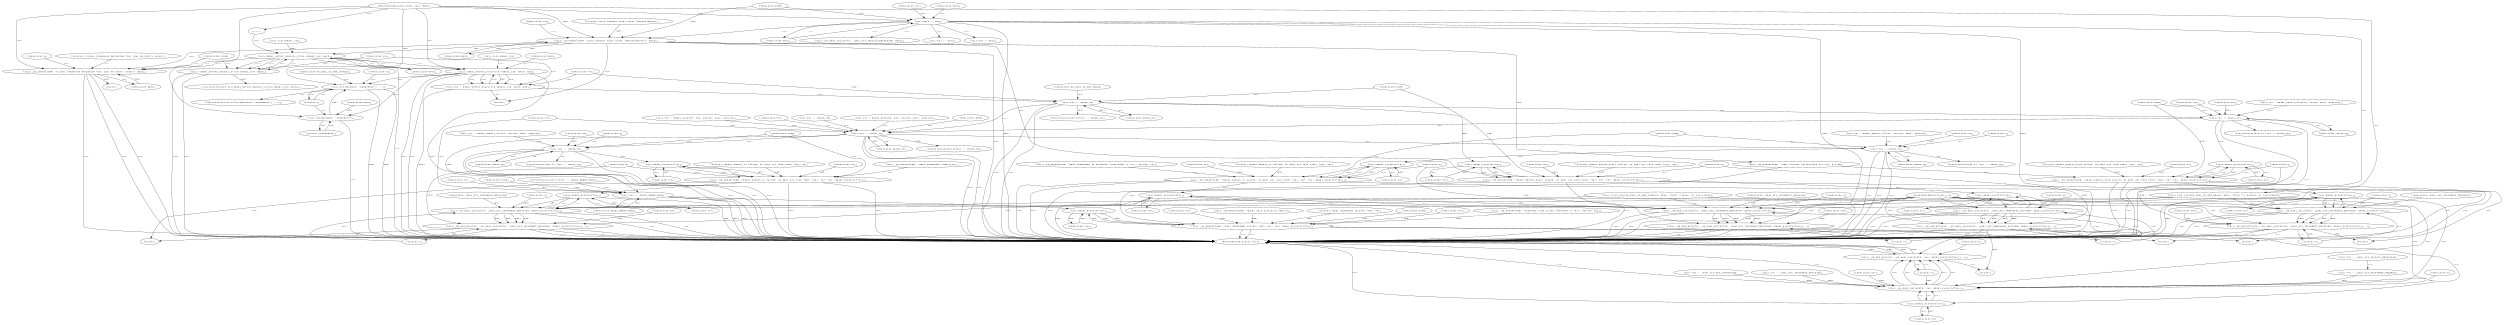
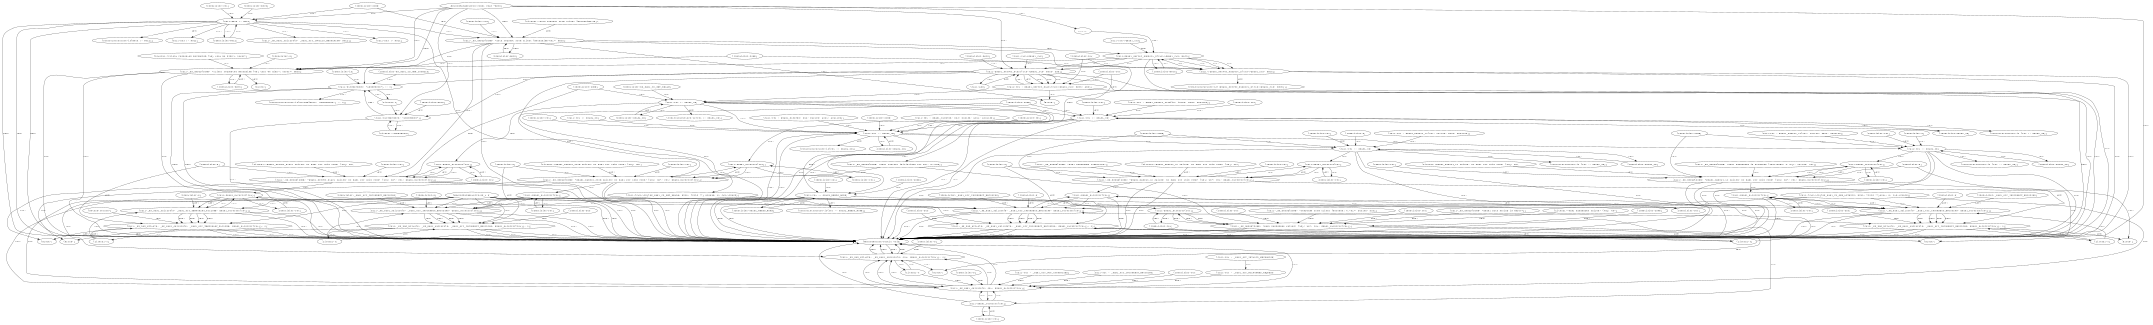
node "(ControlStructure,if(mech != NULL))": added
node "(Call,&sd)": added
edge "(ControlStructure,if(ret == GSASL_NEEDS_MORE))" -> "(Call,ret == GSASL_NEEDS_MORE)": reversed
node "(Return,return;)": added
